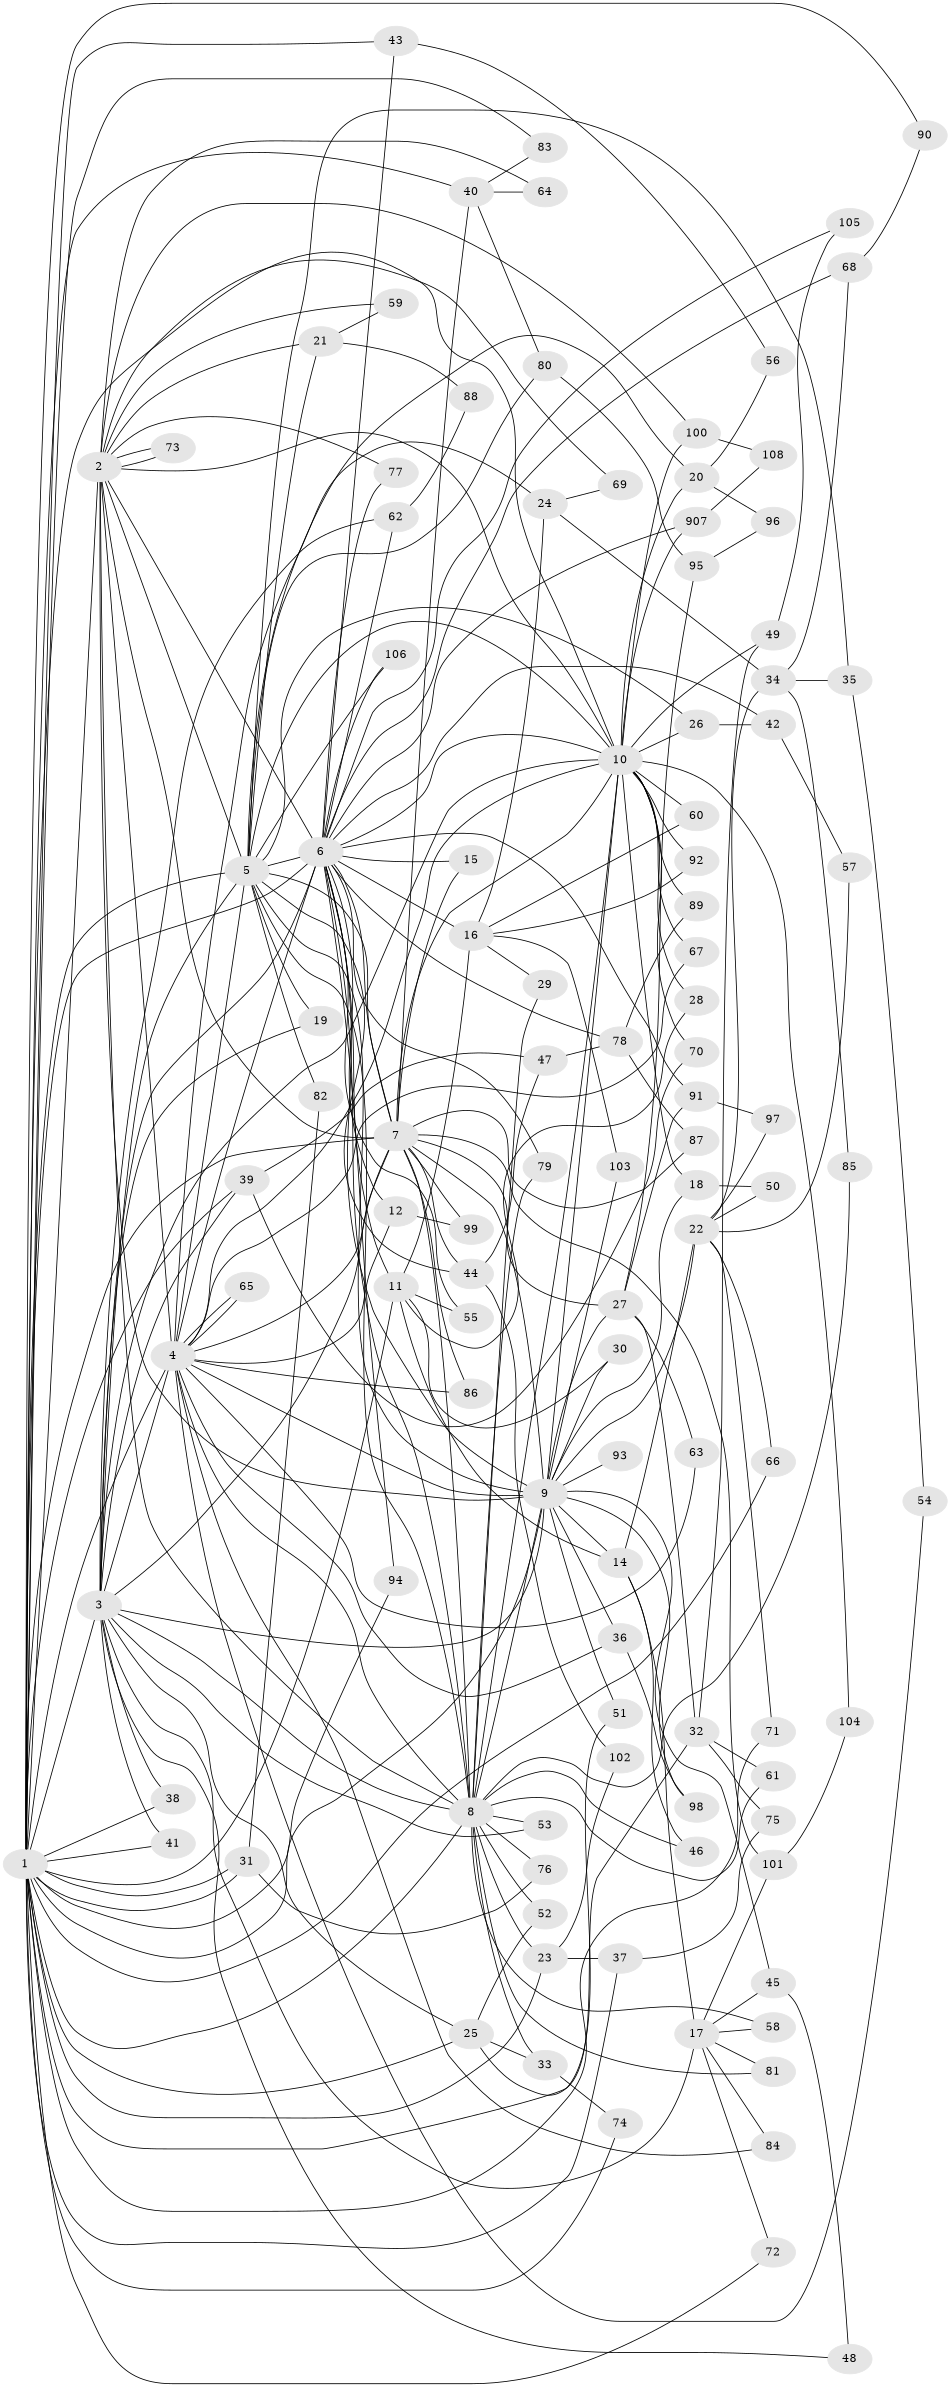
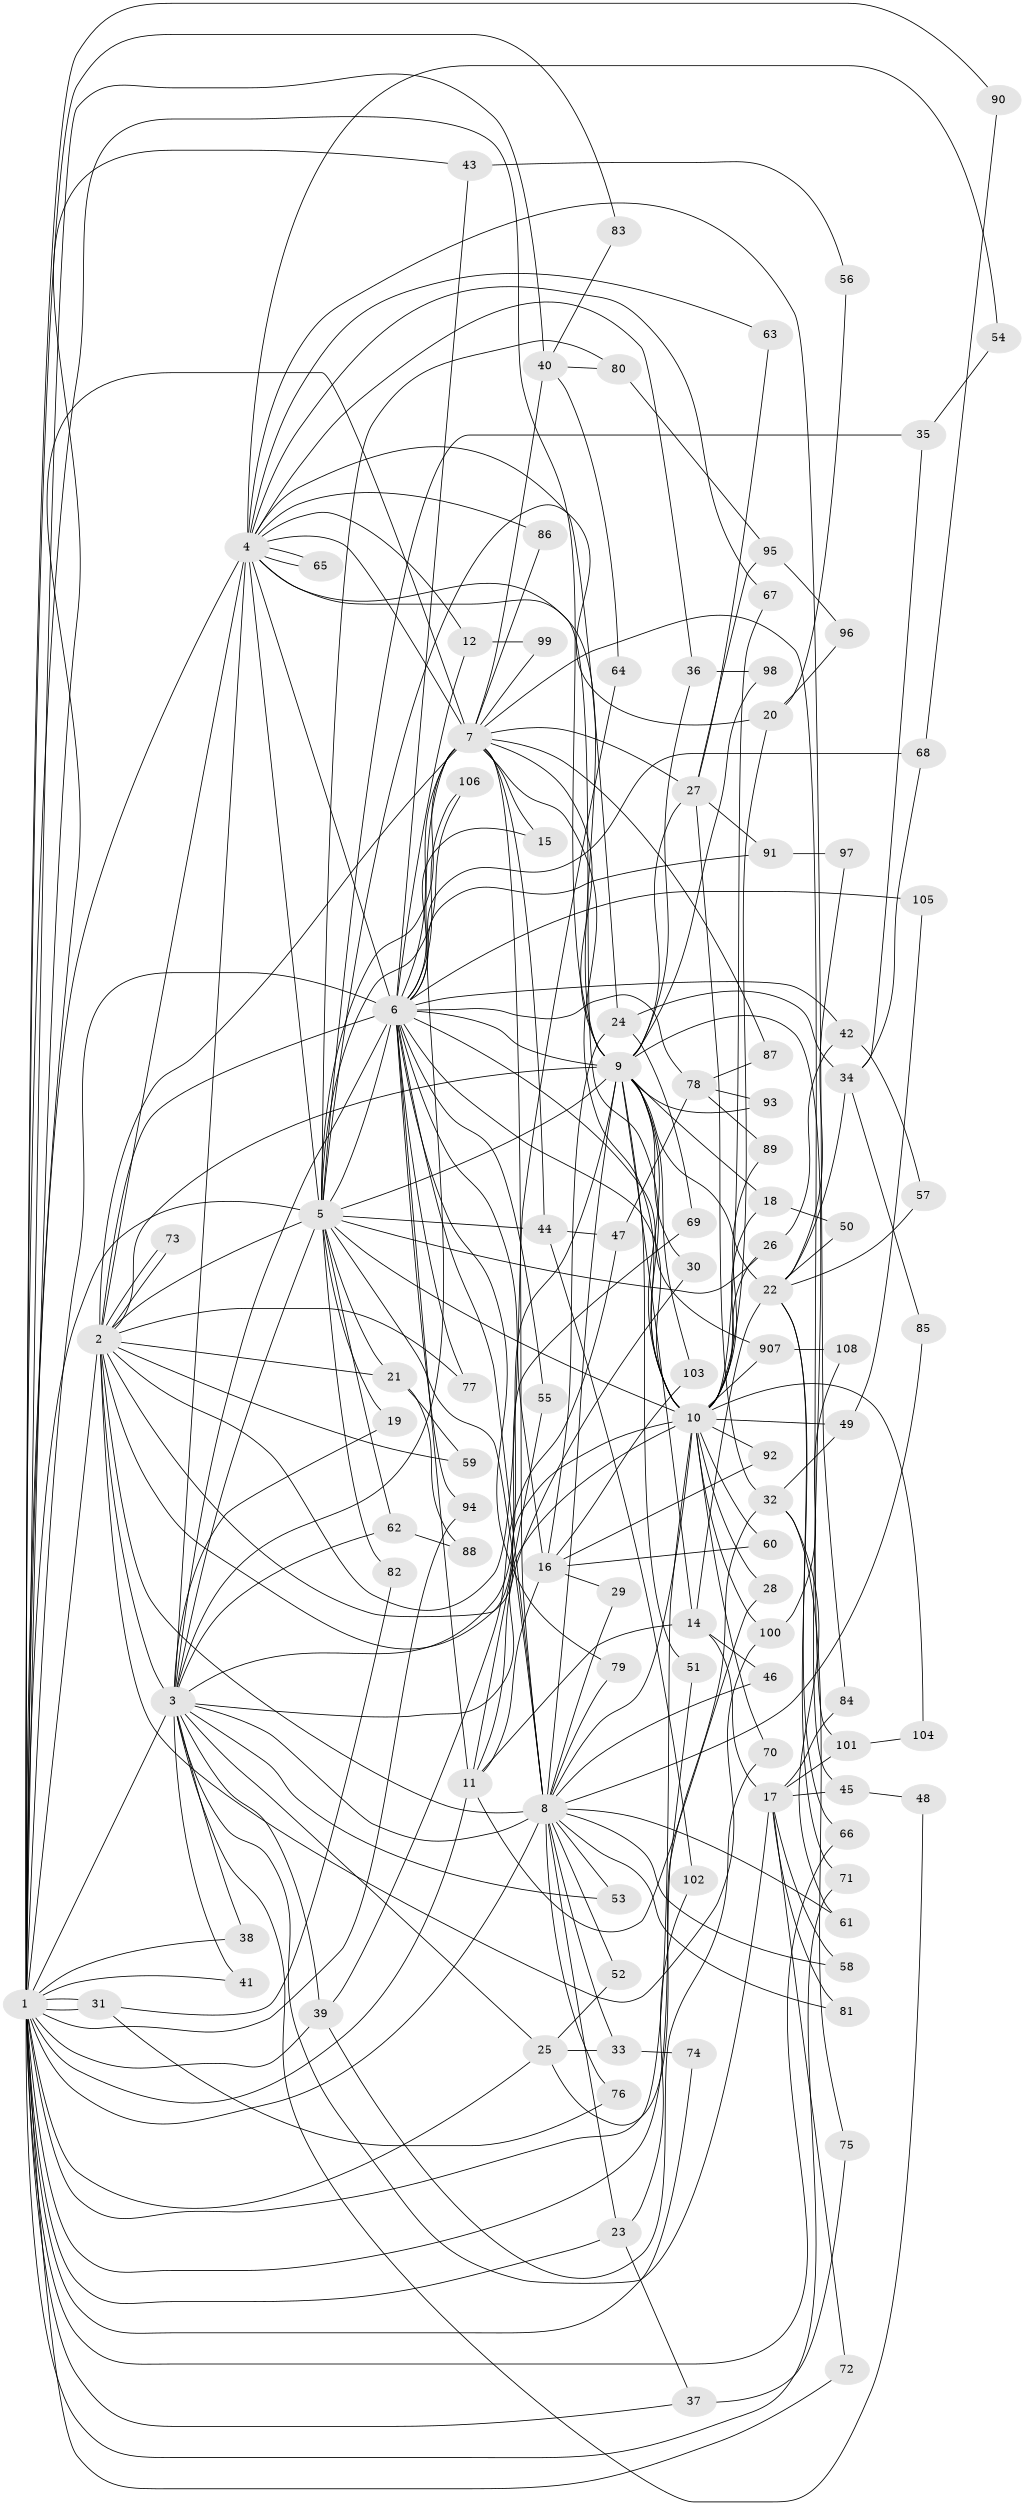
edge "62" -- "6": now "62" -- "5"
edge "78" -- "93": added
edge "2" -- "3": added
edge "4" -- "8": removed
